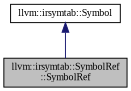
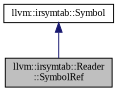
node "llvm::irsymtab::SymbolRef ::SymbolRef": label "llvm::irsymtab::SymbolRef ::SymbolRef" -> "llvm::irsymtab::Reader ::SymbolRef"
